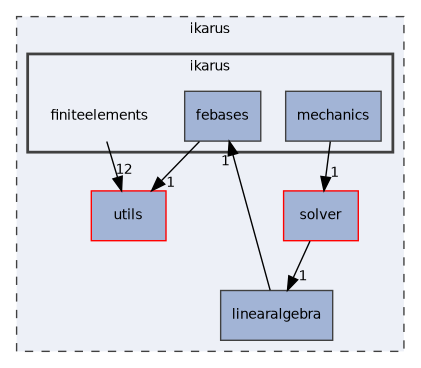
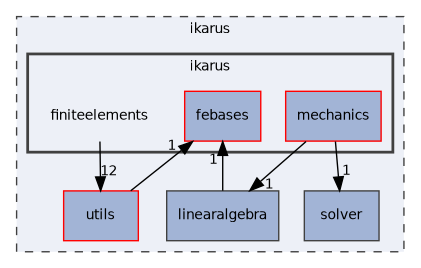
node "febases": color grey25 -> red
node "mechanics": color grey25 -> red
edge "febases" -> "utils": reversed
node "solver": color red -> grey25
edge "solver" -> "linearalgebra": now "mechanics" -> "linearalgebra"
